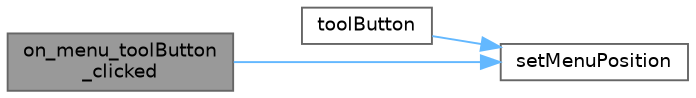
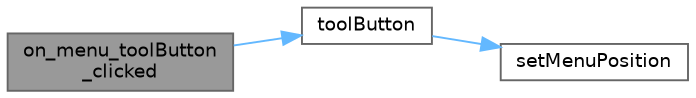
edge "on_menu_toolButton _clicked" -> "setMenuPosition": now "on_menu_toolButton _clicked" -> "toolButton"
